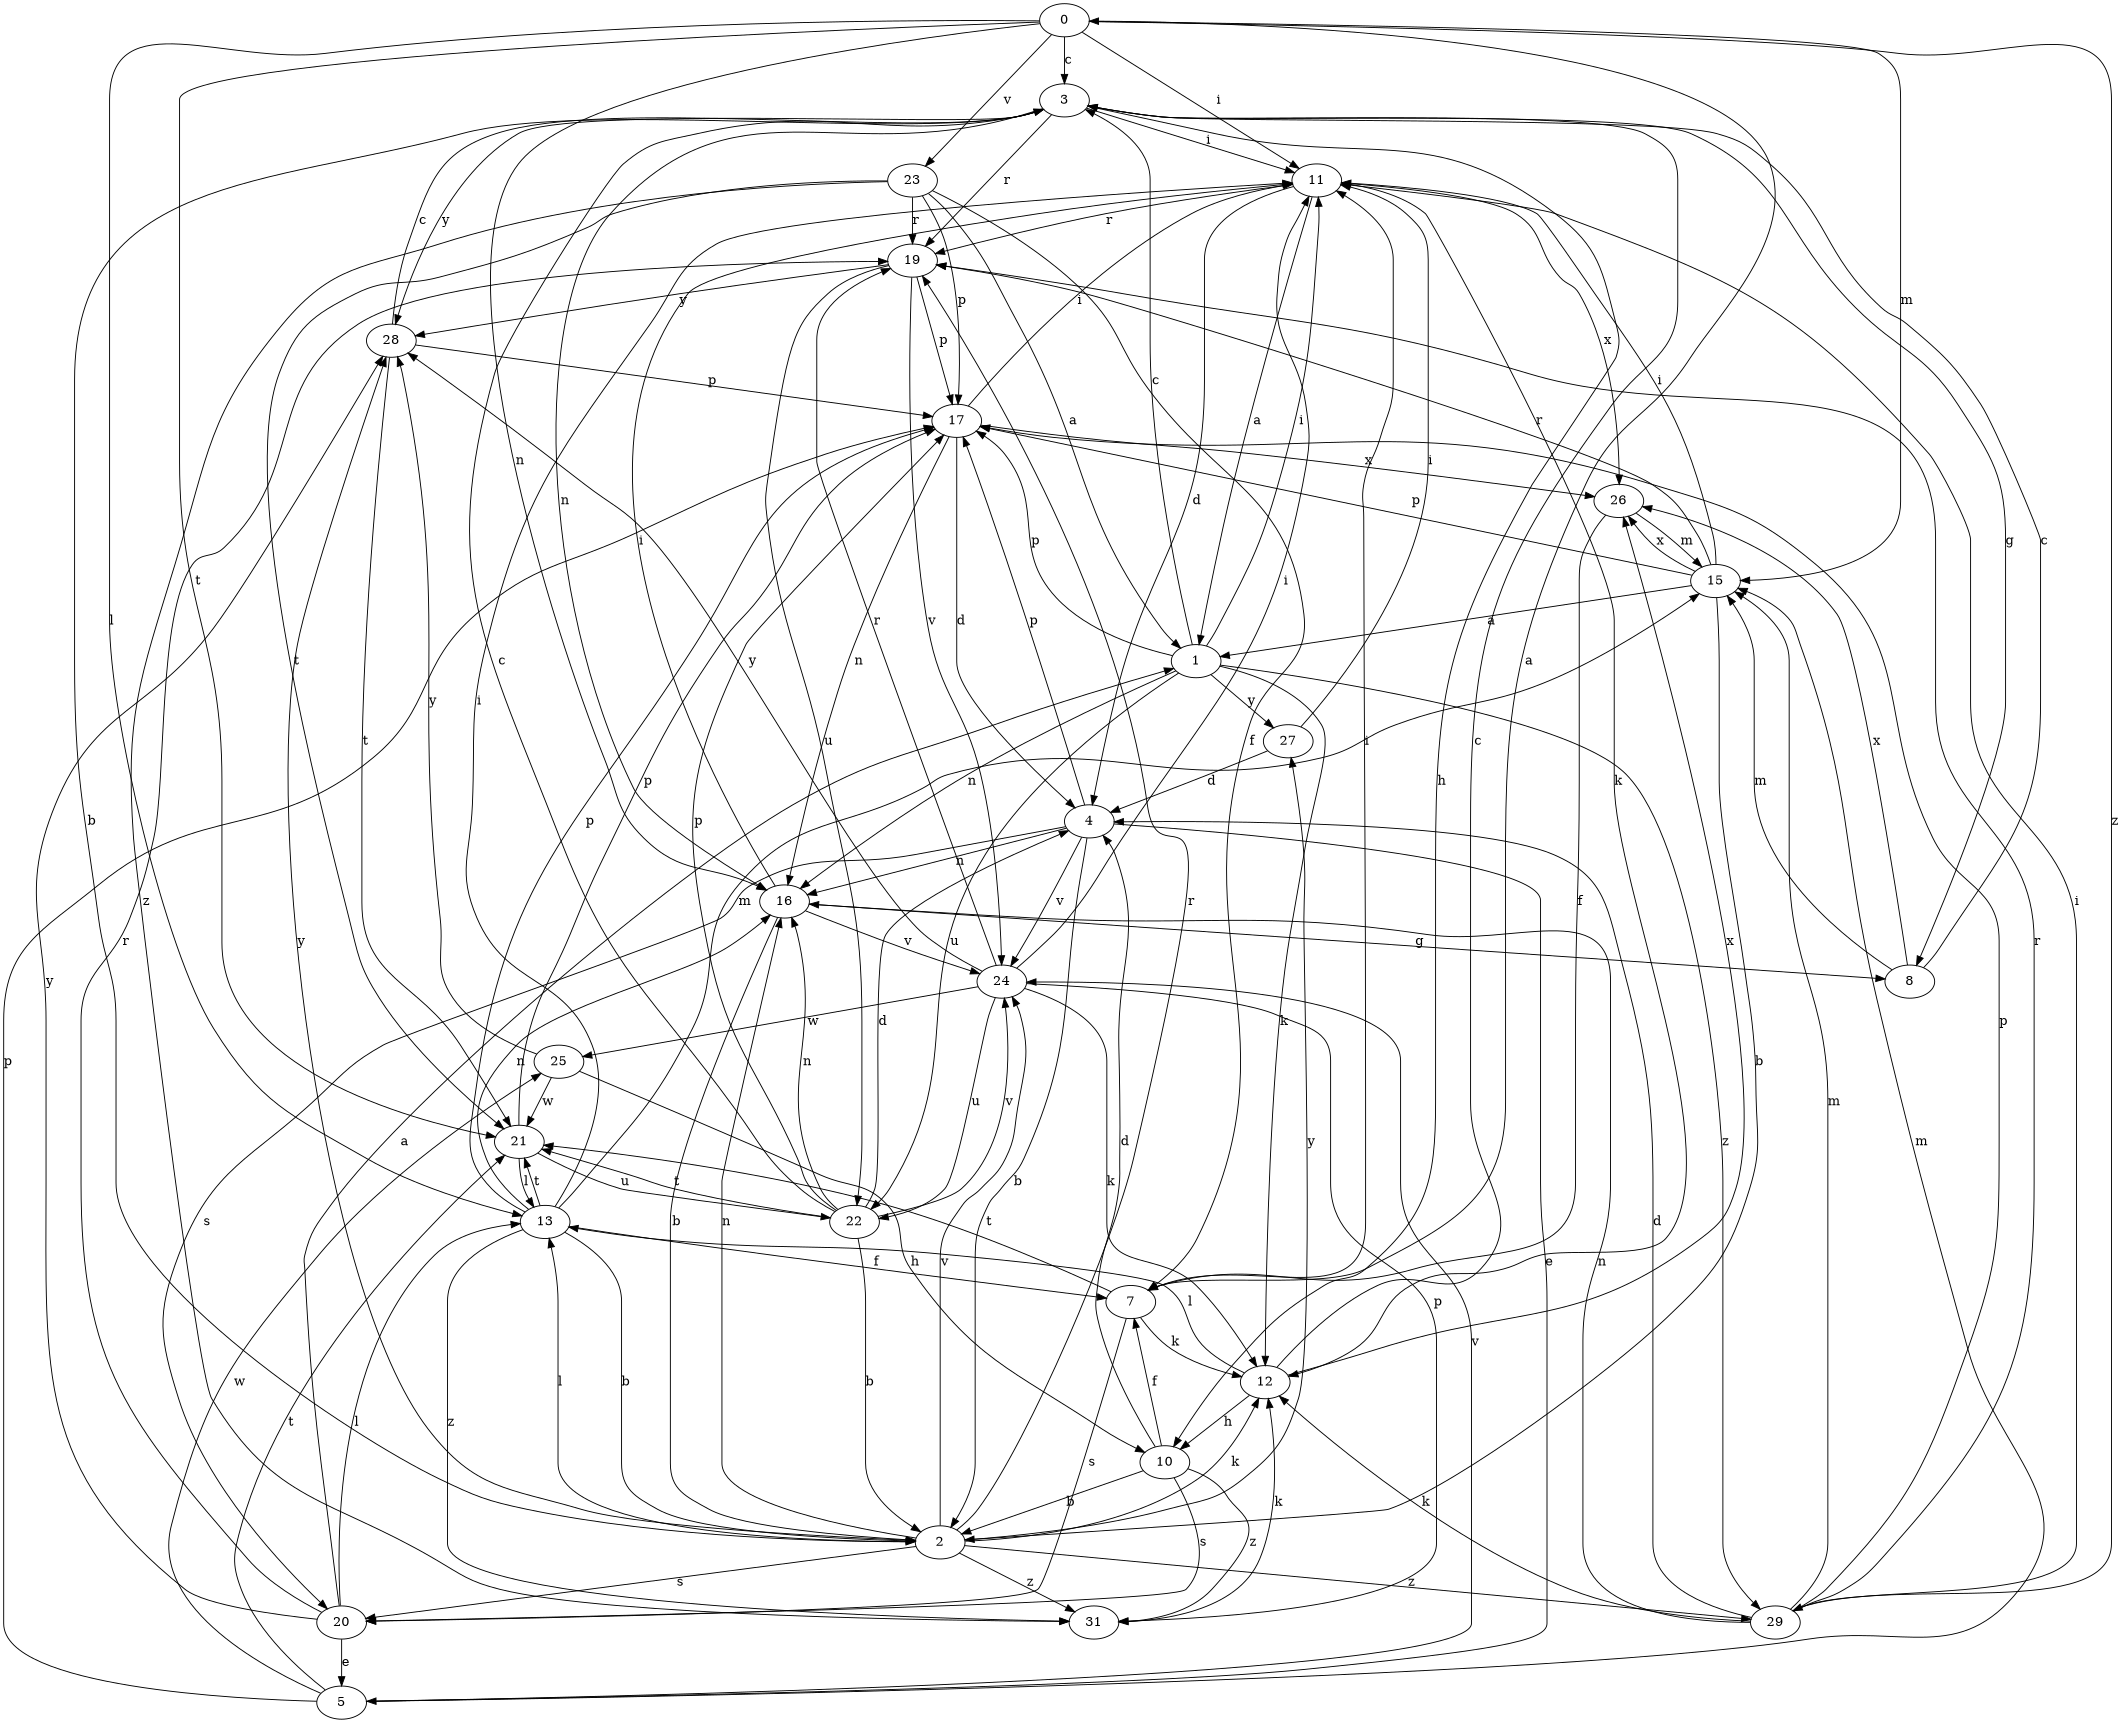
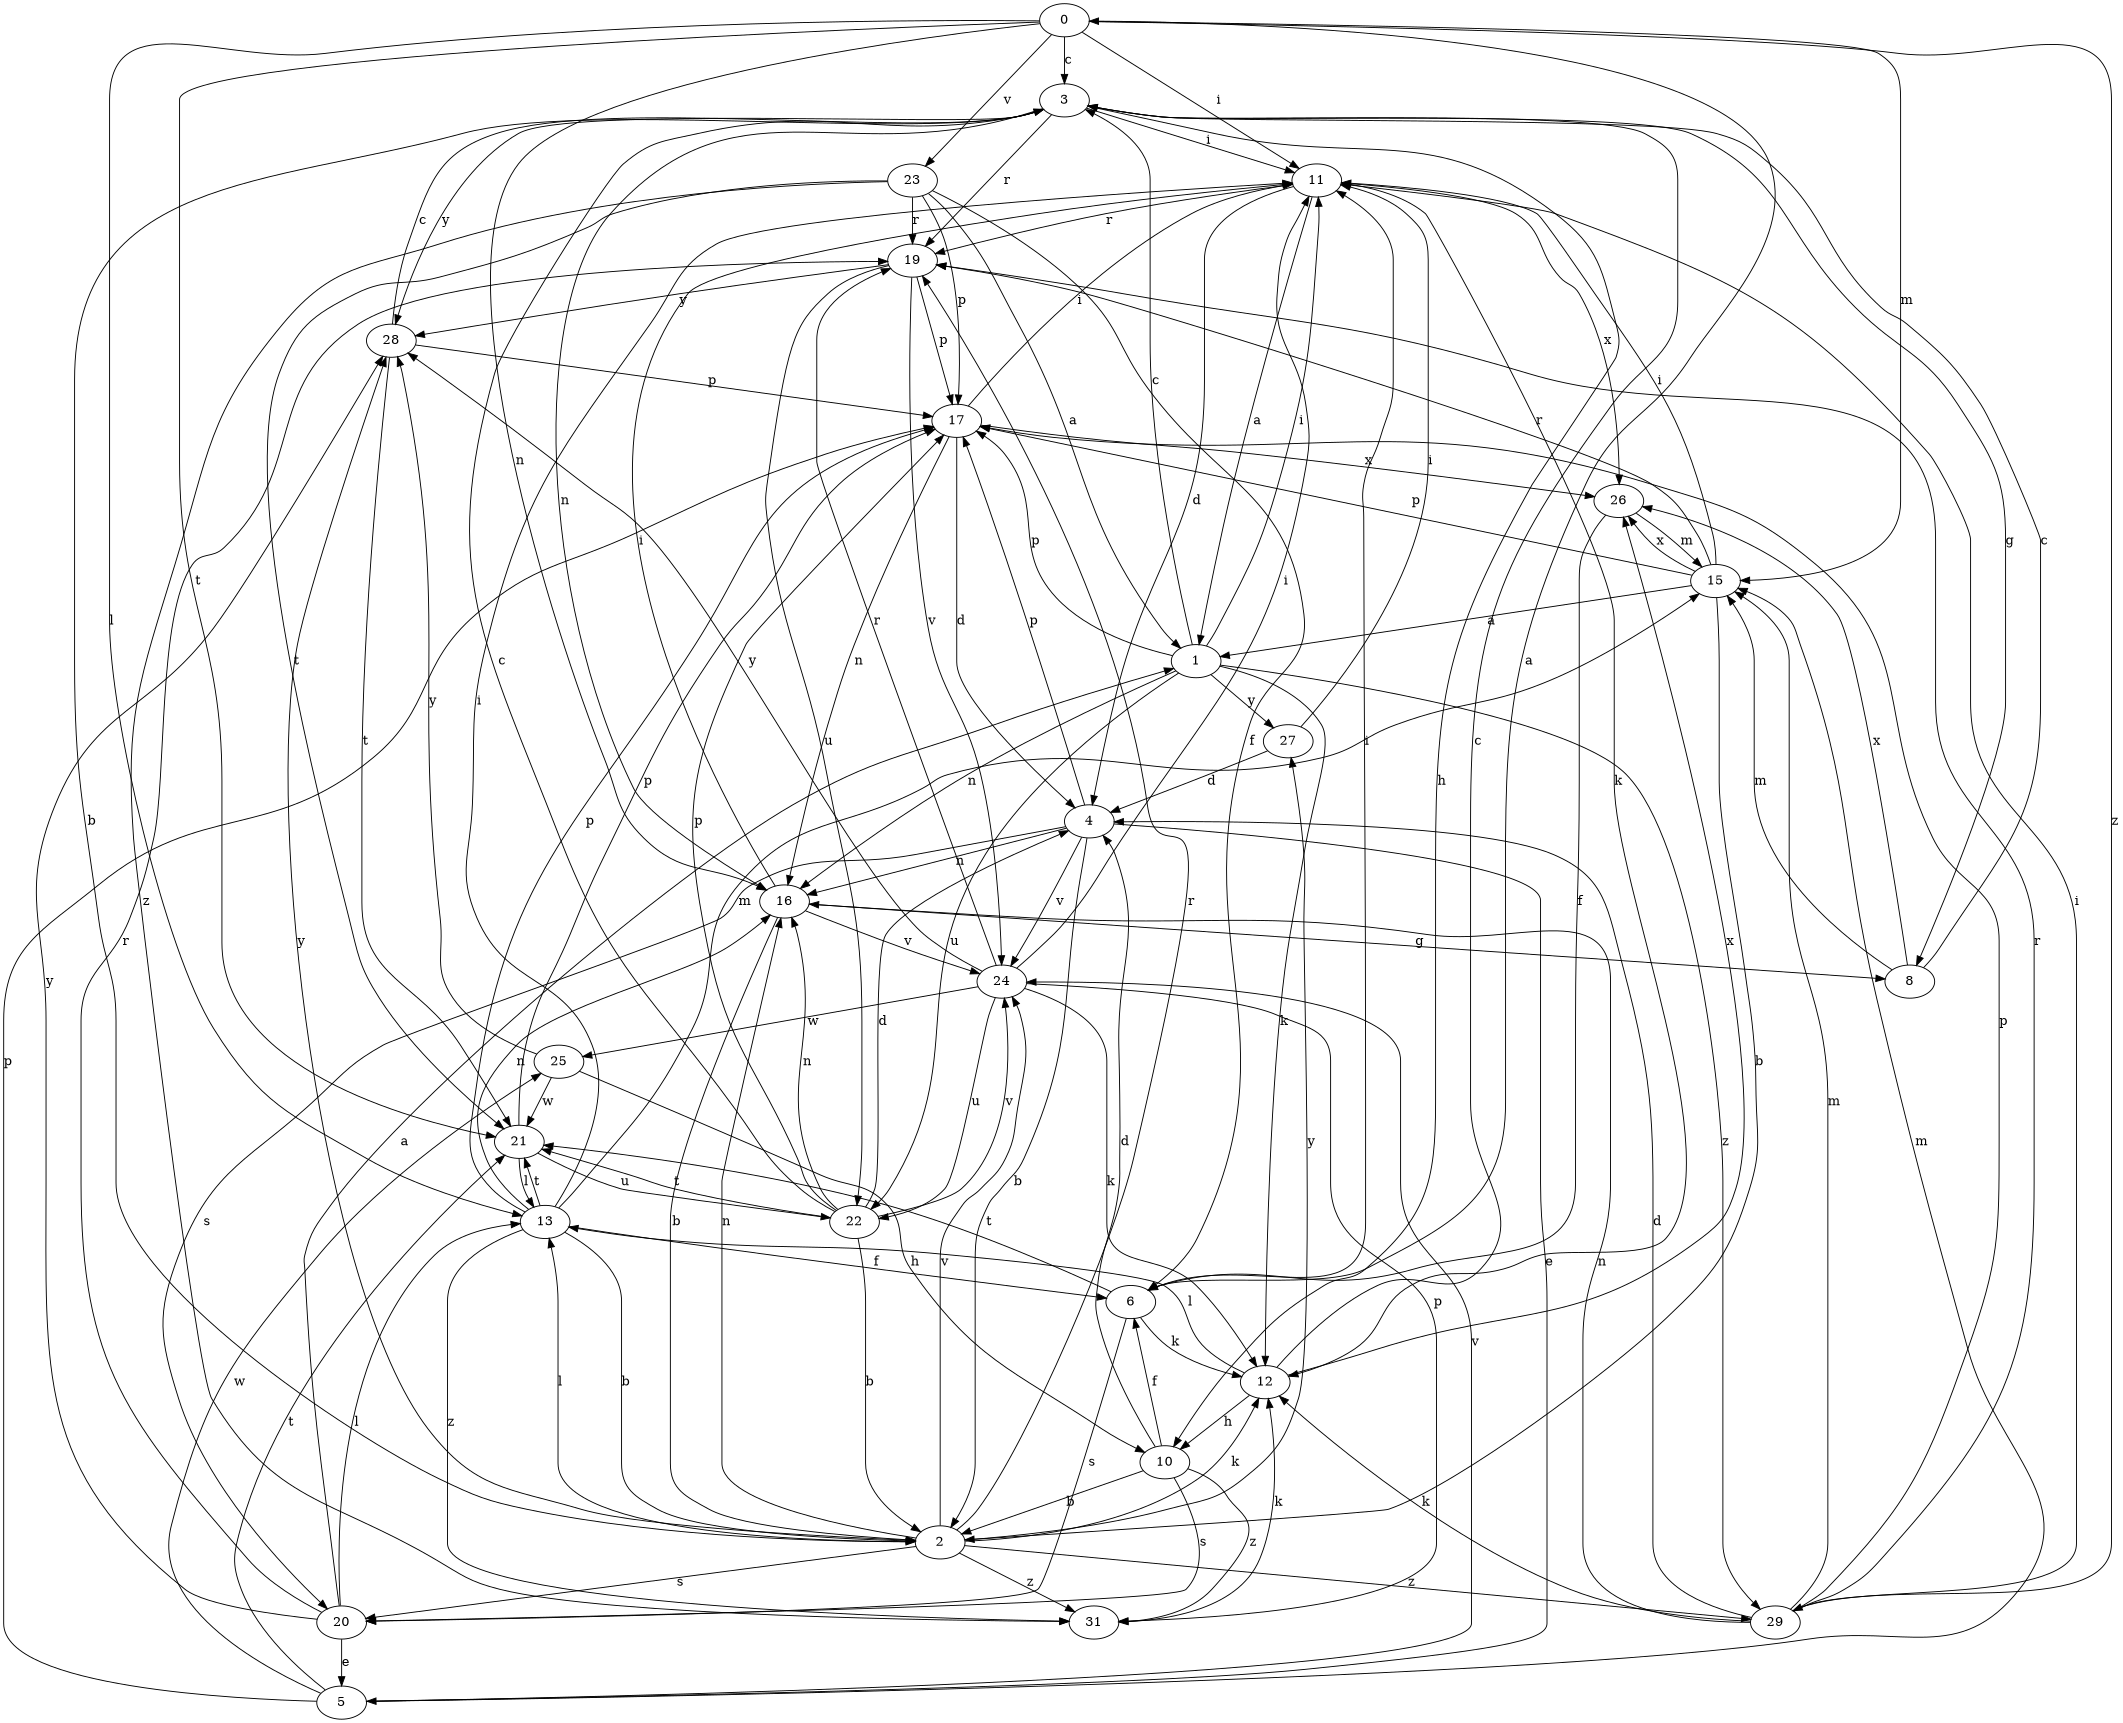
node "7": label "7" -> "6"
